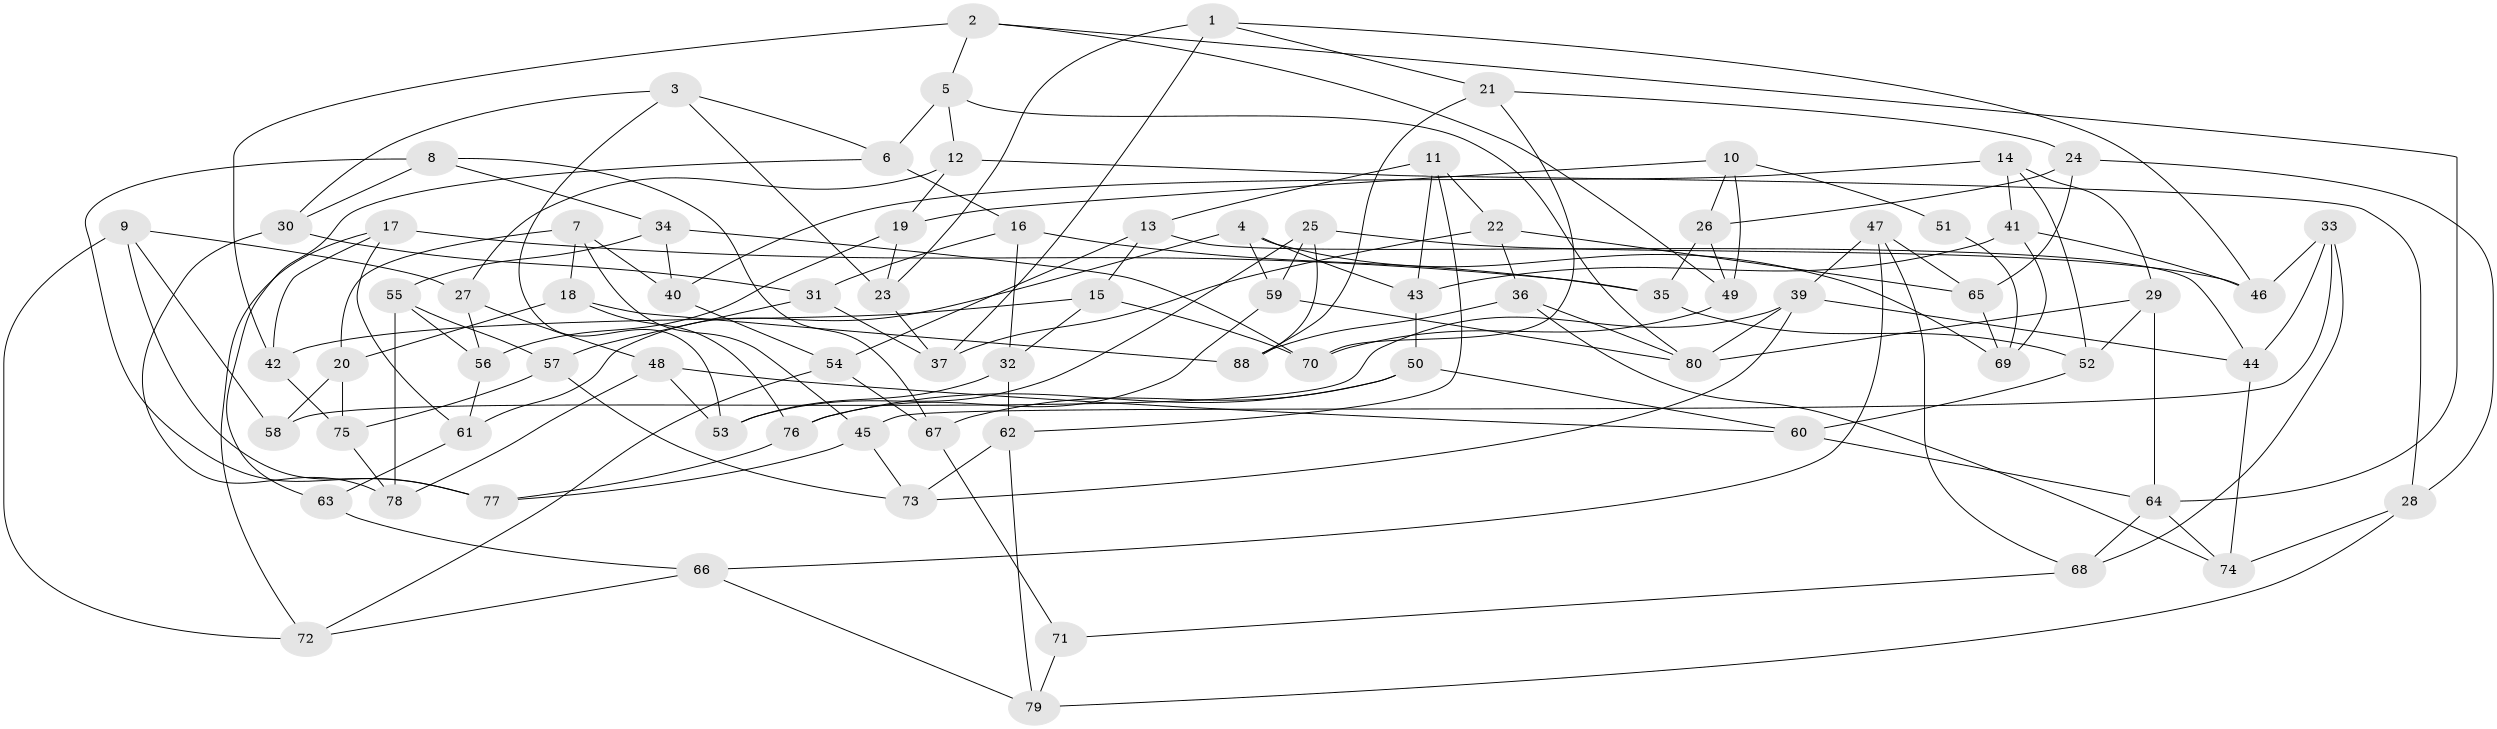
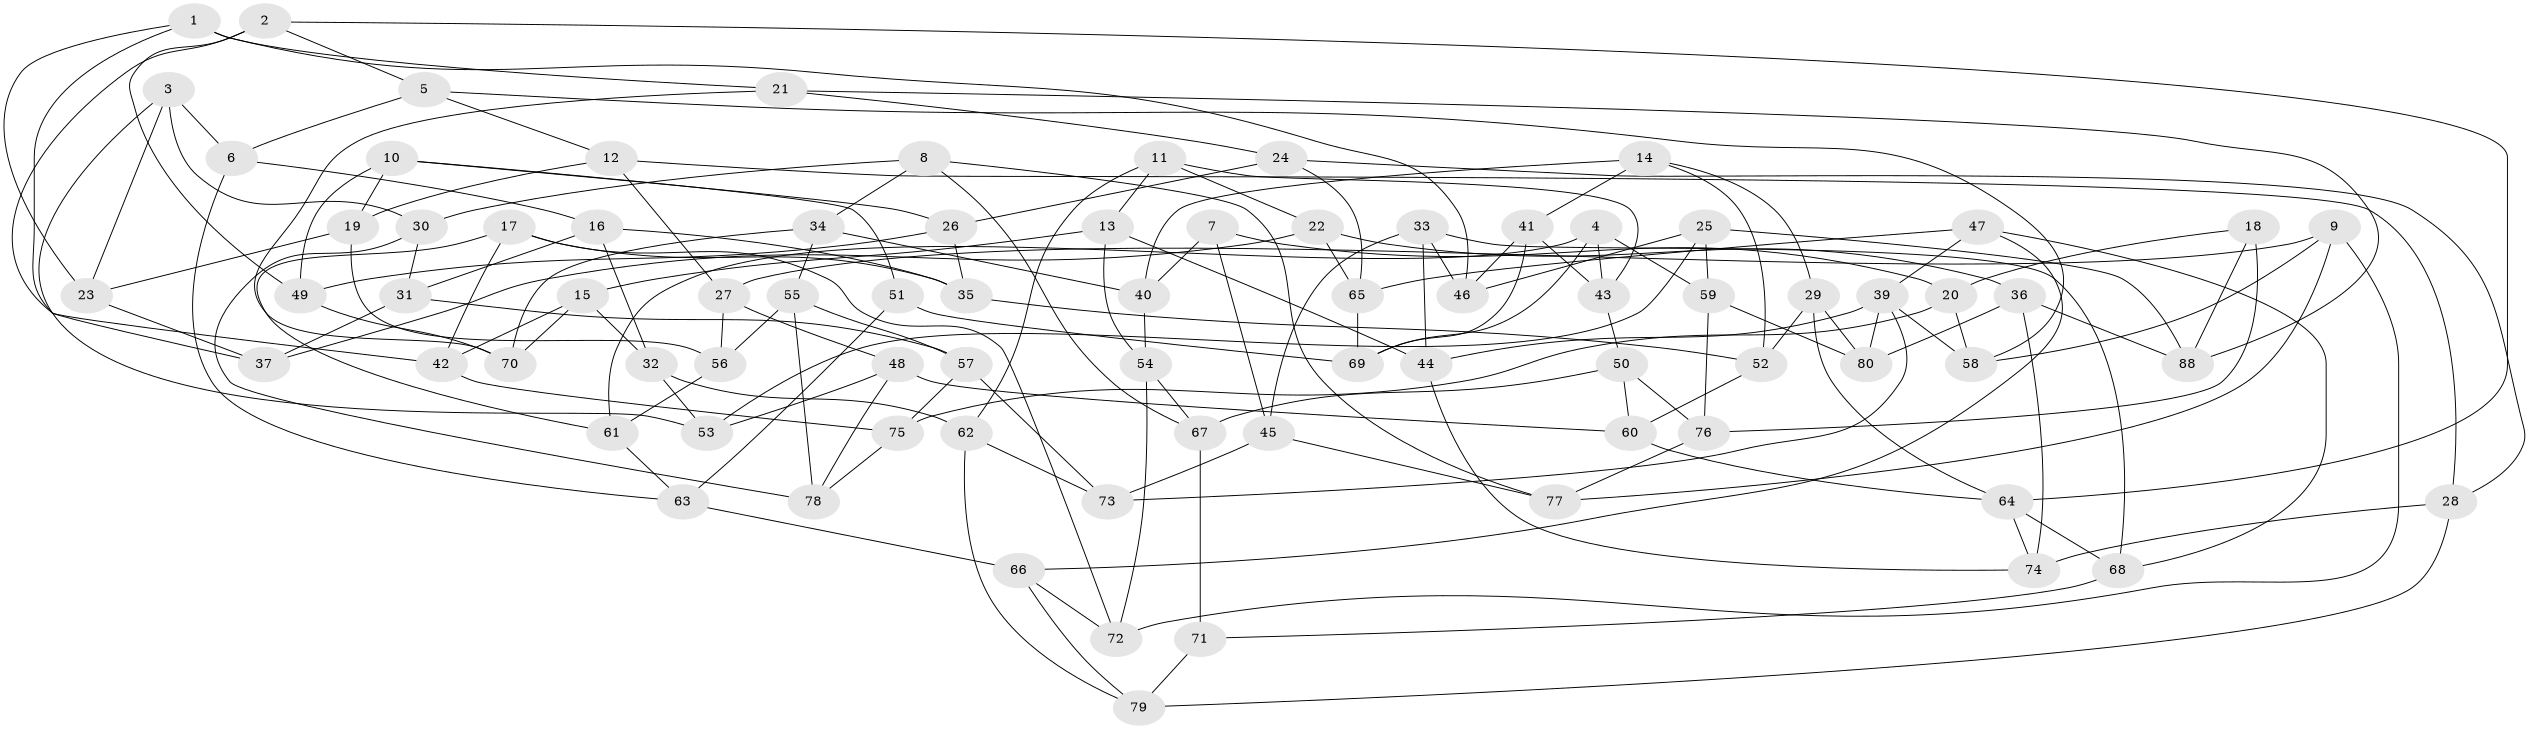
edge "5" -- "80": now "5" -- "58"
edge "7" -- "18": removed
edge "51" -- "63": added
